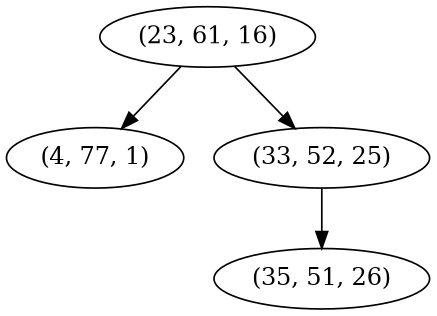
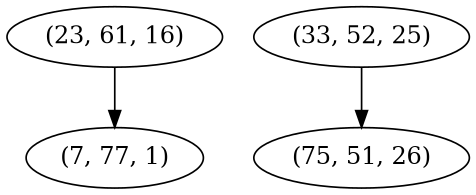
edge "(23, 61, 16)" -> "(33, 52, 25)": removed
node "(4, 77, 1)": label "(4, 77, 1)" -> "(7, 77, 1)"
node "(35, 51, 26)": label "(35, 51, 26)" -> "(75, 51, 26)"
